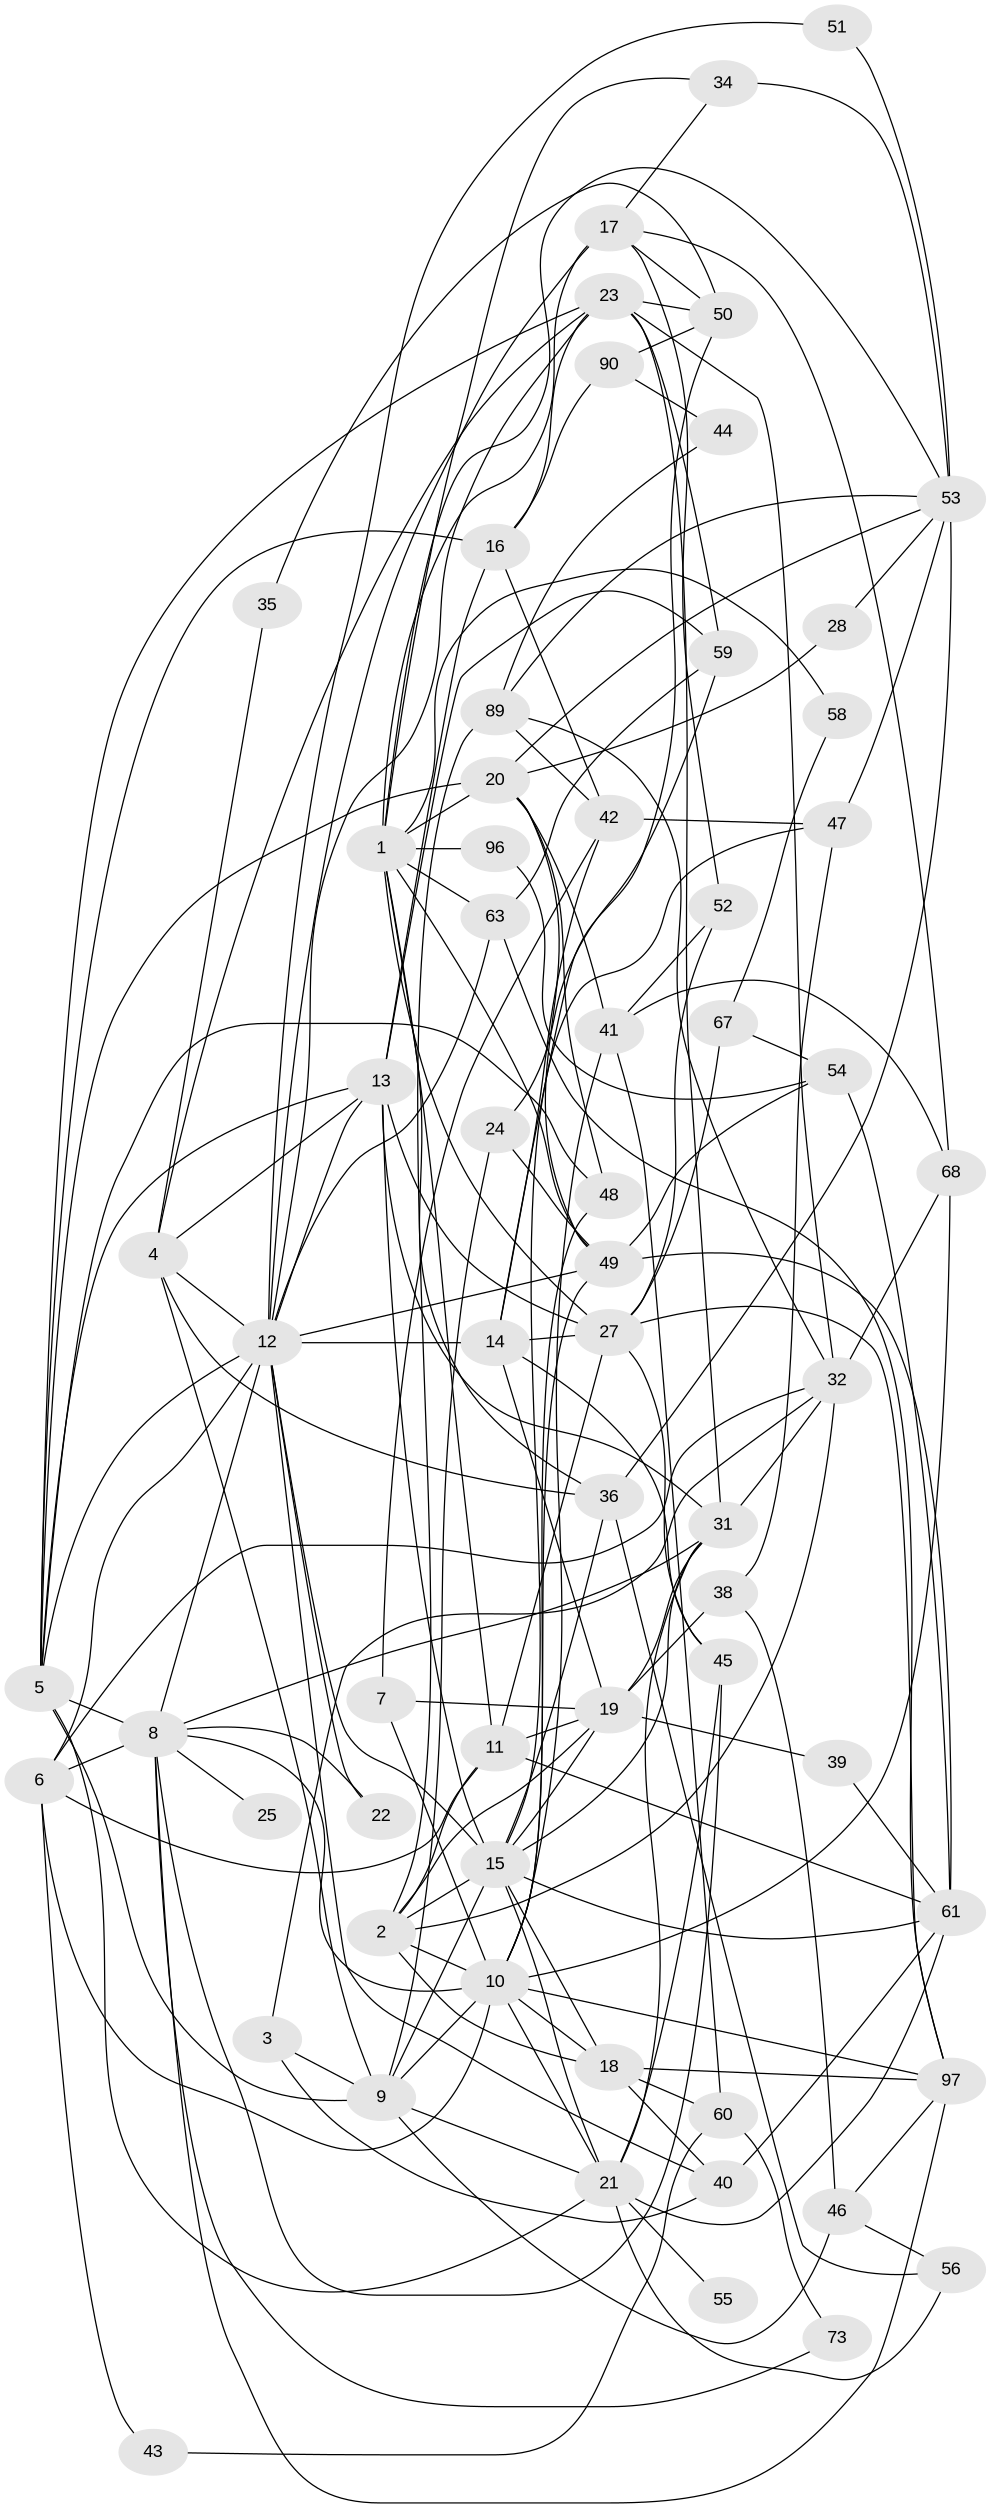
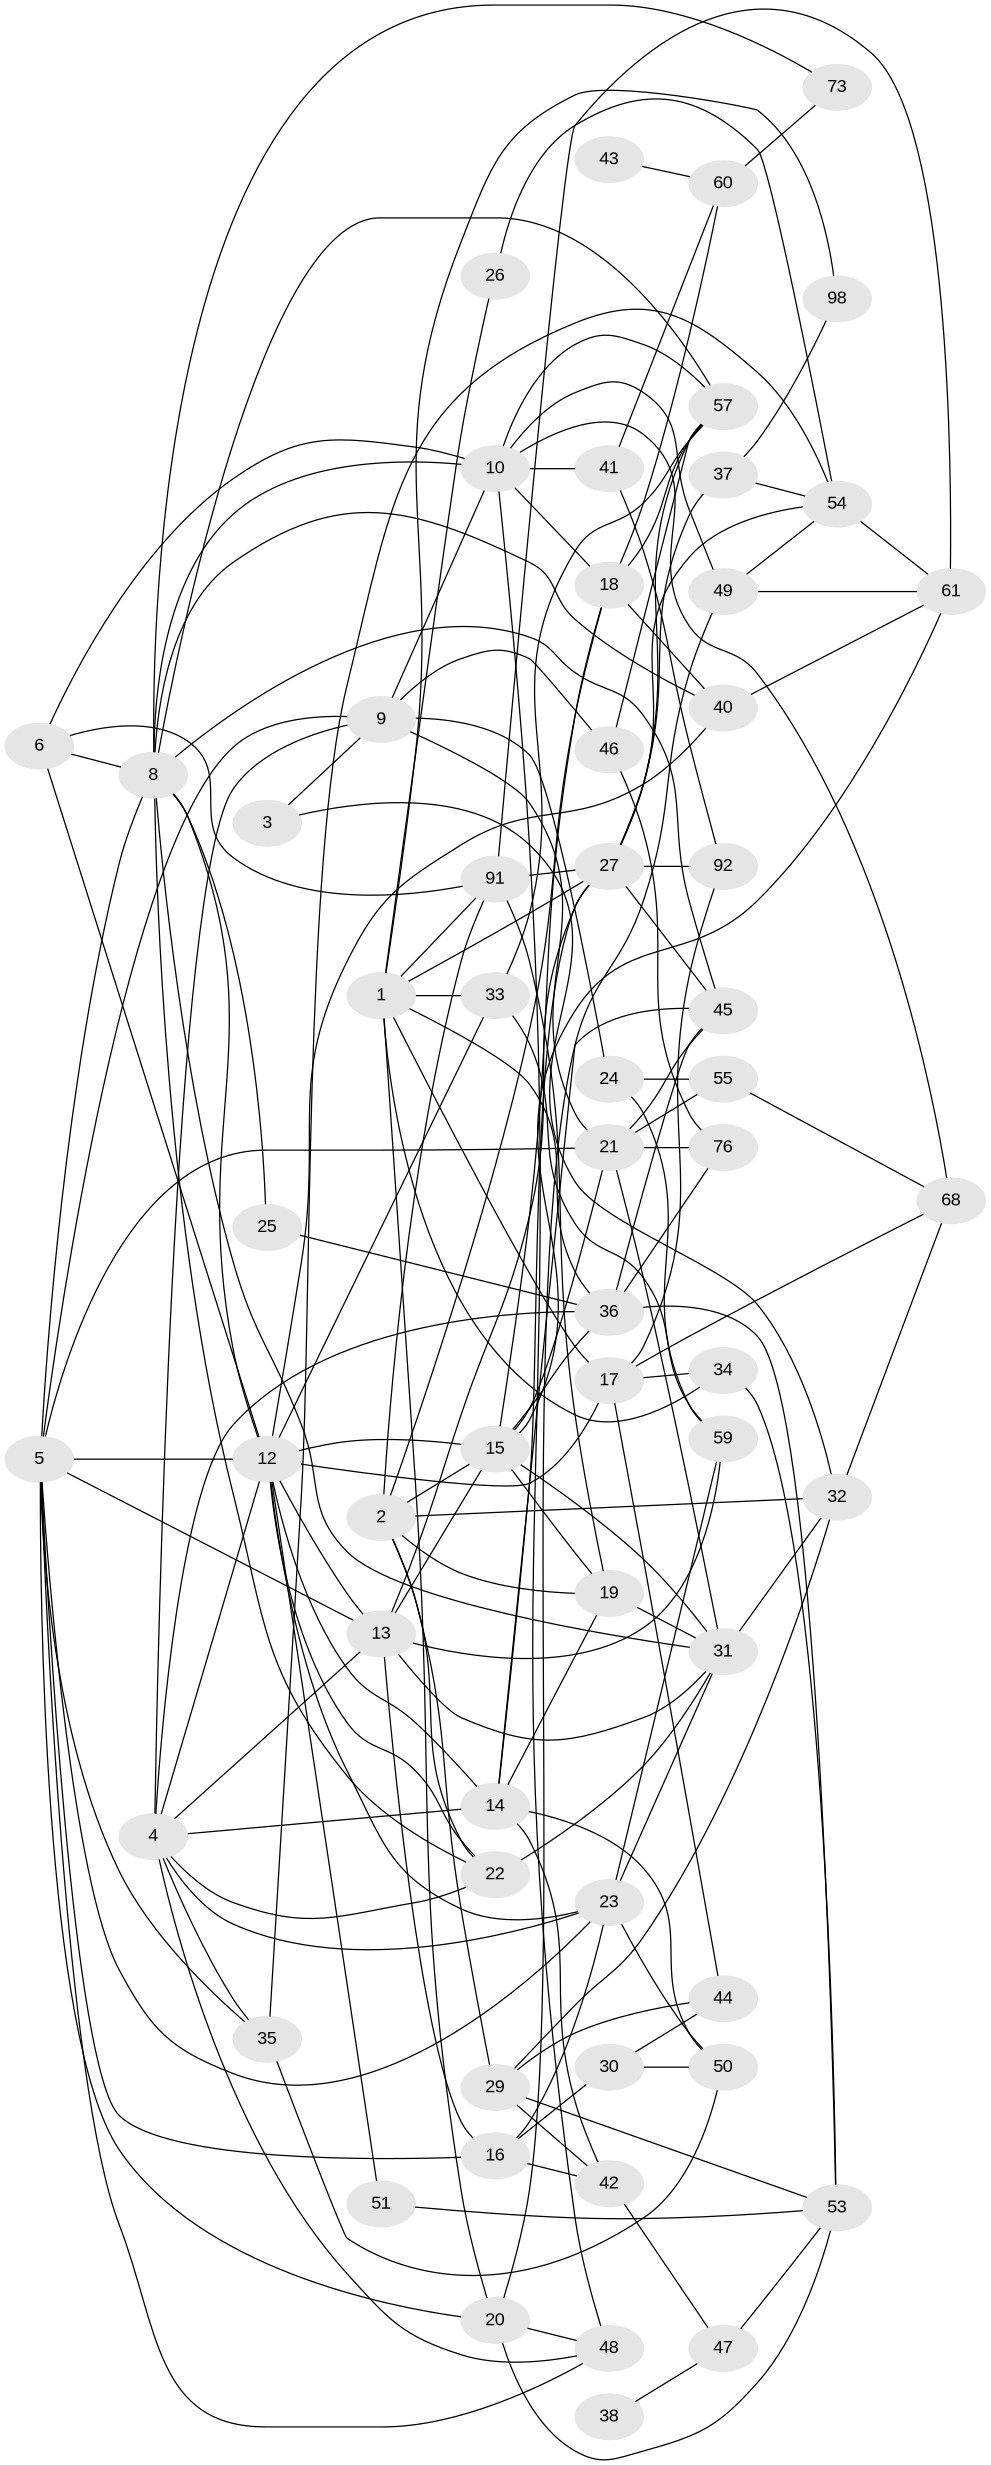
edge "53" -- "1": removed
edge "17" -- "50": now "17" -- "44"
node "90": label "90" -> "30"
edge "54" -- "27": added
node "28": removed
node "89": label "89" -> "29"
node "58": label "58" -> "98"
edge "23" -- "32": removed
node "96": label "96" -> "26"
node "52": label "52" -> "92"
node "63": label "63" -> "33"
edge "20" -- "41": removed
edge "54" -- "35": added
edge "41" -- "68": now "55" -- "68"
node "67": label "67" -> "37"
edge "1" -- "49": removed
edge "45" -- "36": added
edge "24" -- "49": now "24" -- "55"
edge "47" -- "15": removed
edge "25" -- "36": added
edge "49" -- "12": removed
edge "32" -- "6": removed
edge "38" -- "19": removed
node "7": removed
node "11": label "11" -> "91"
node "39": removed
edge "5" -- "35": added
edge "31" -- "22": added
edge "14" -- "4": added
edge "38" -- "46": removed
edge "4" -- "22": added
edge "2" -- "10": now "2" -- "22"
edge "15" -- "9": removed
node "97": label "97" -> "57"
edge "10" -- "21": removed
edge "6" -- "43": removed
edge "61" -- "21": removed
edge "3" -- "40": now "8" -- "40"
edge "4" -- "48": added
node "56": label "56" -> "76"
